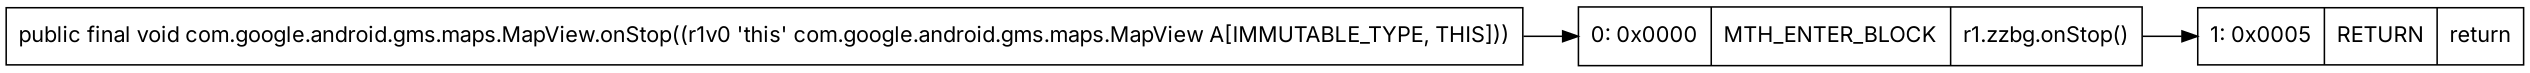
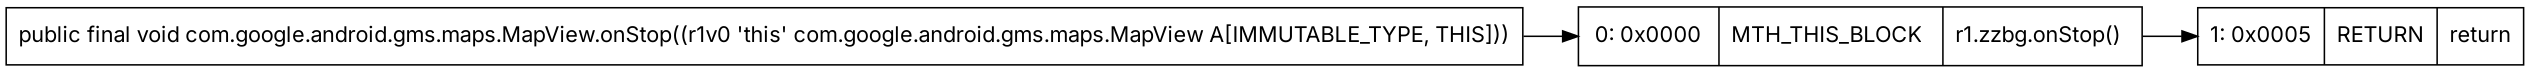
node "0: 0x0000": text "MTH_ENTER_BLOCK" -> "MTH_THIS_BLOCK"
